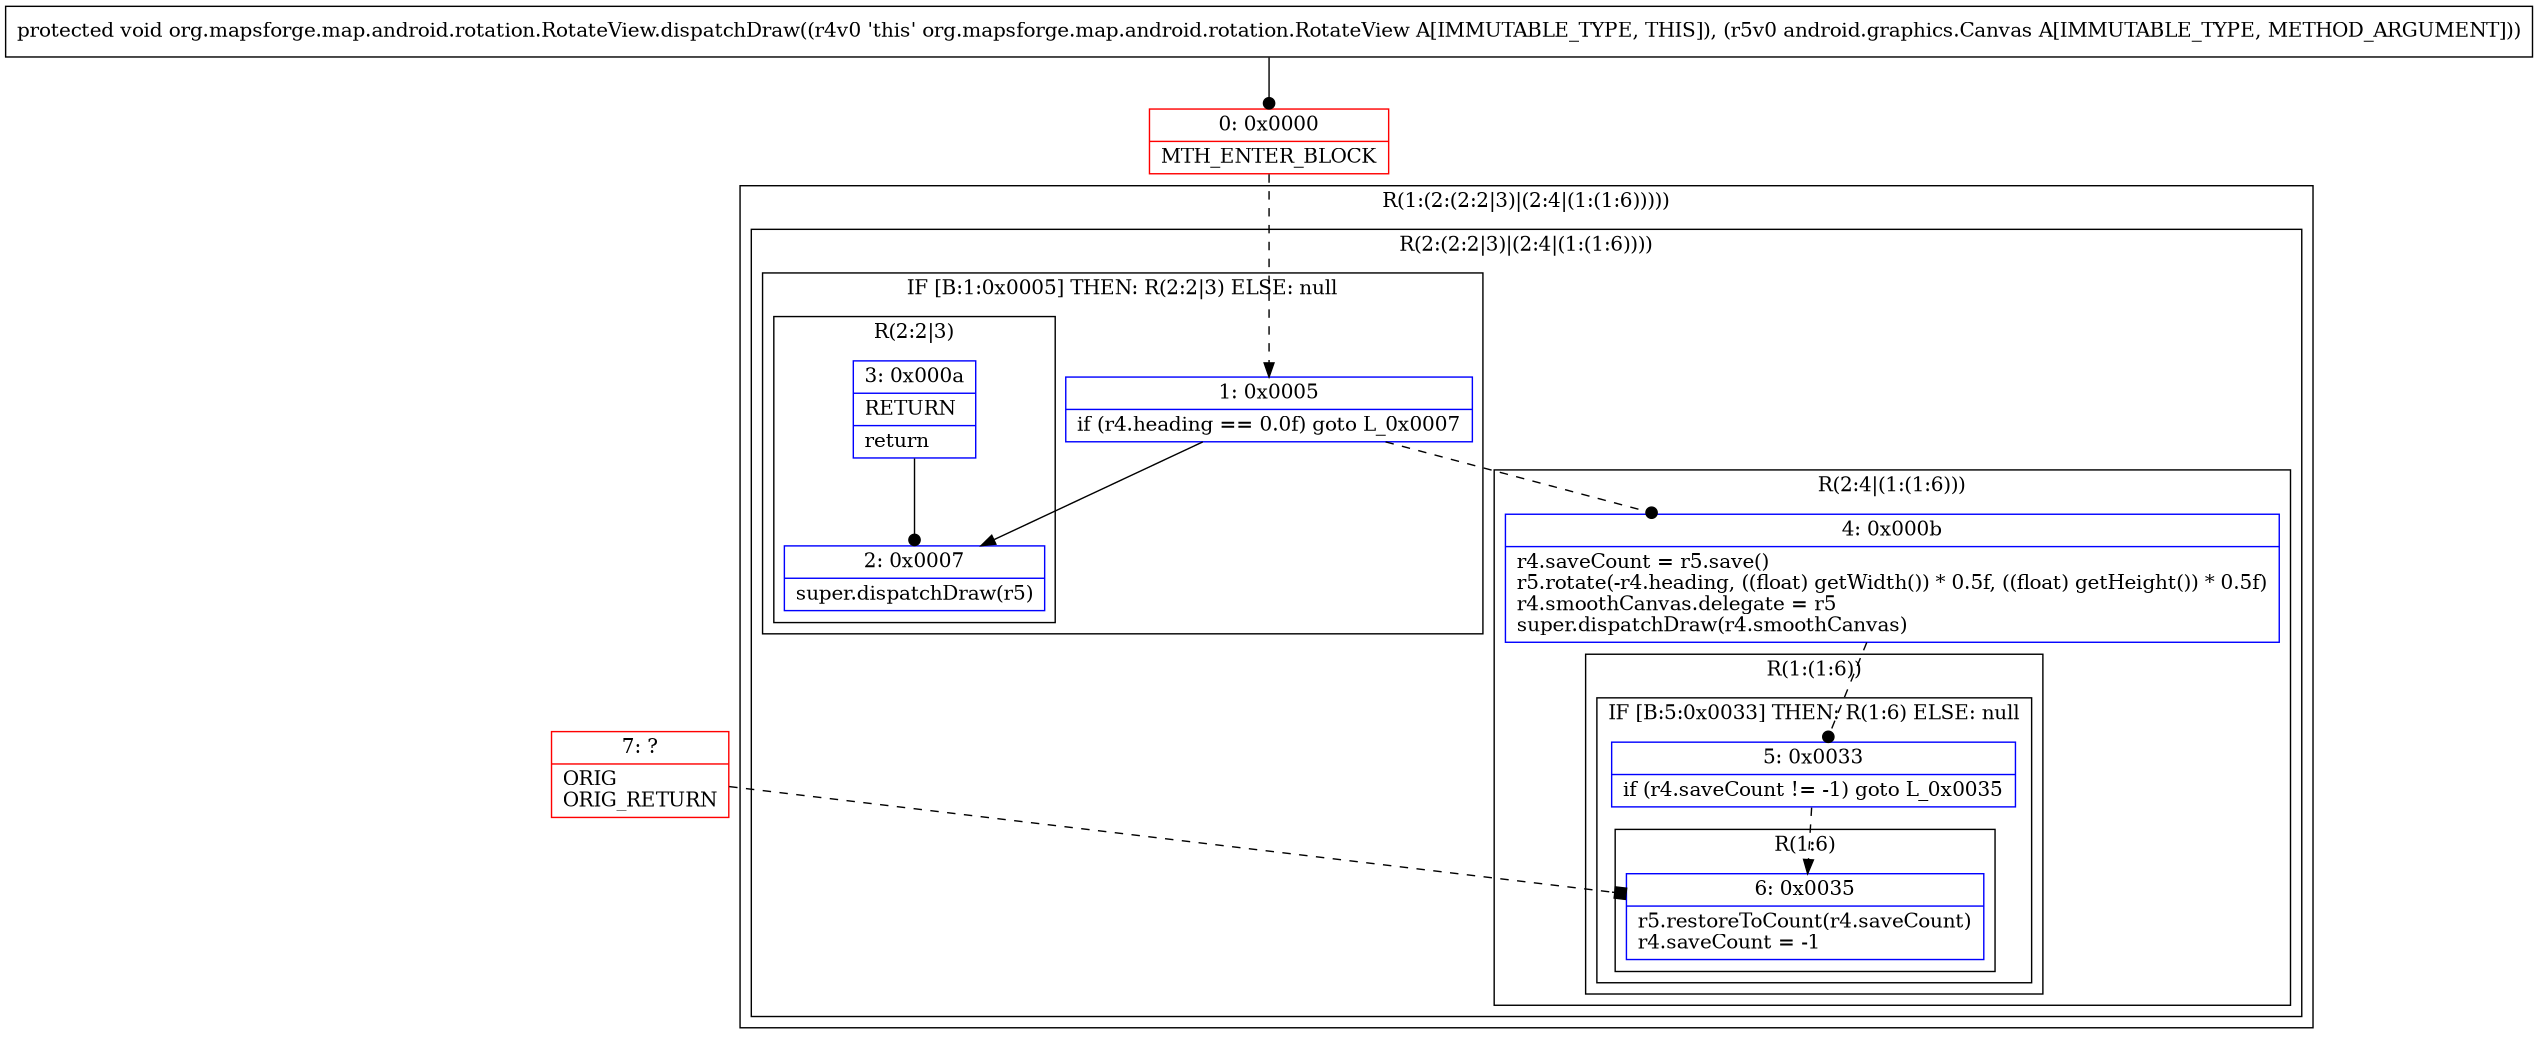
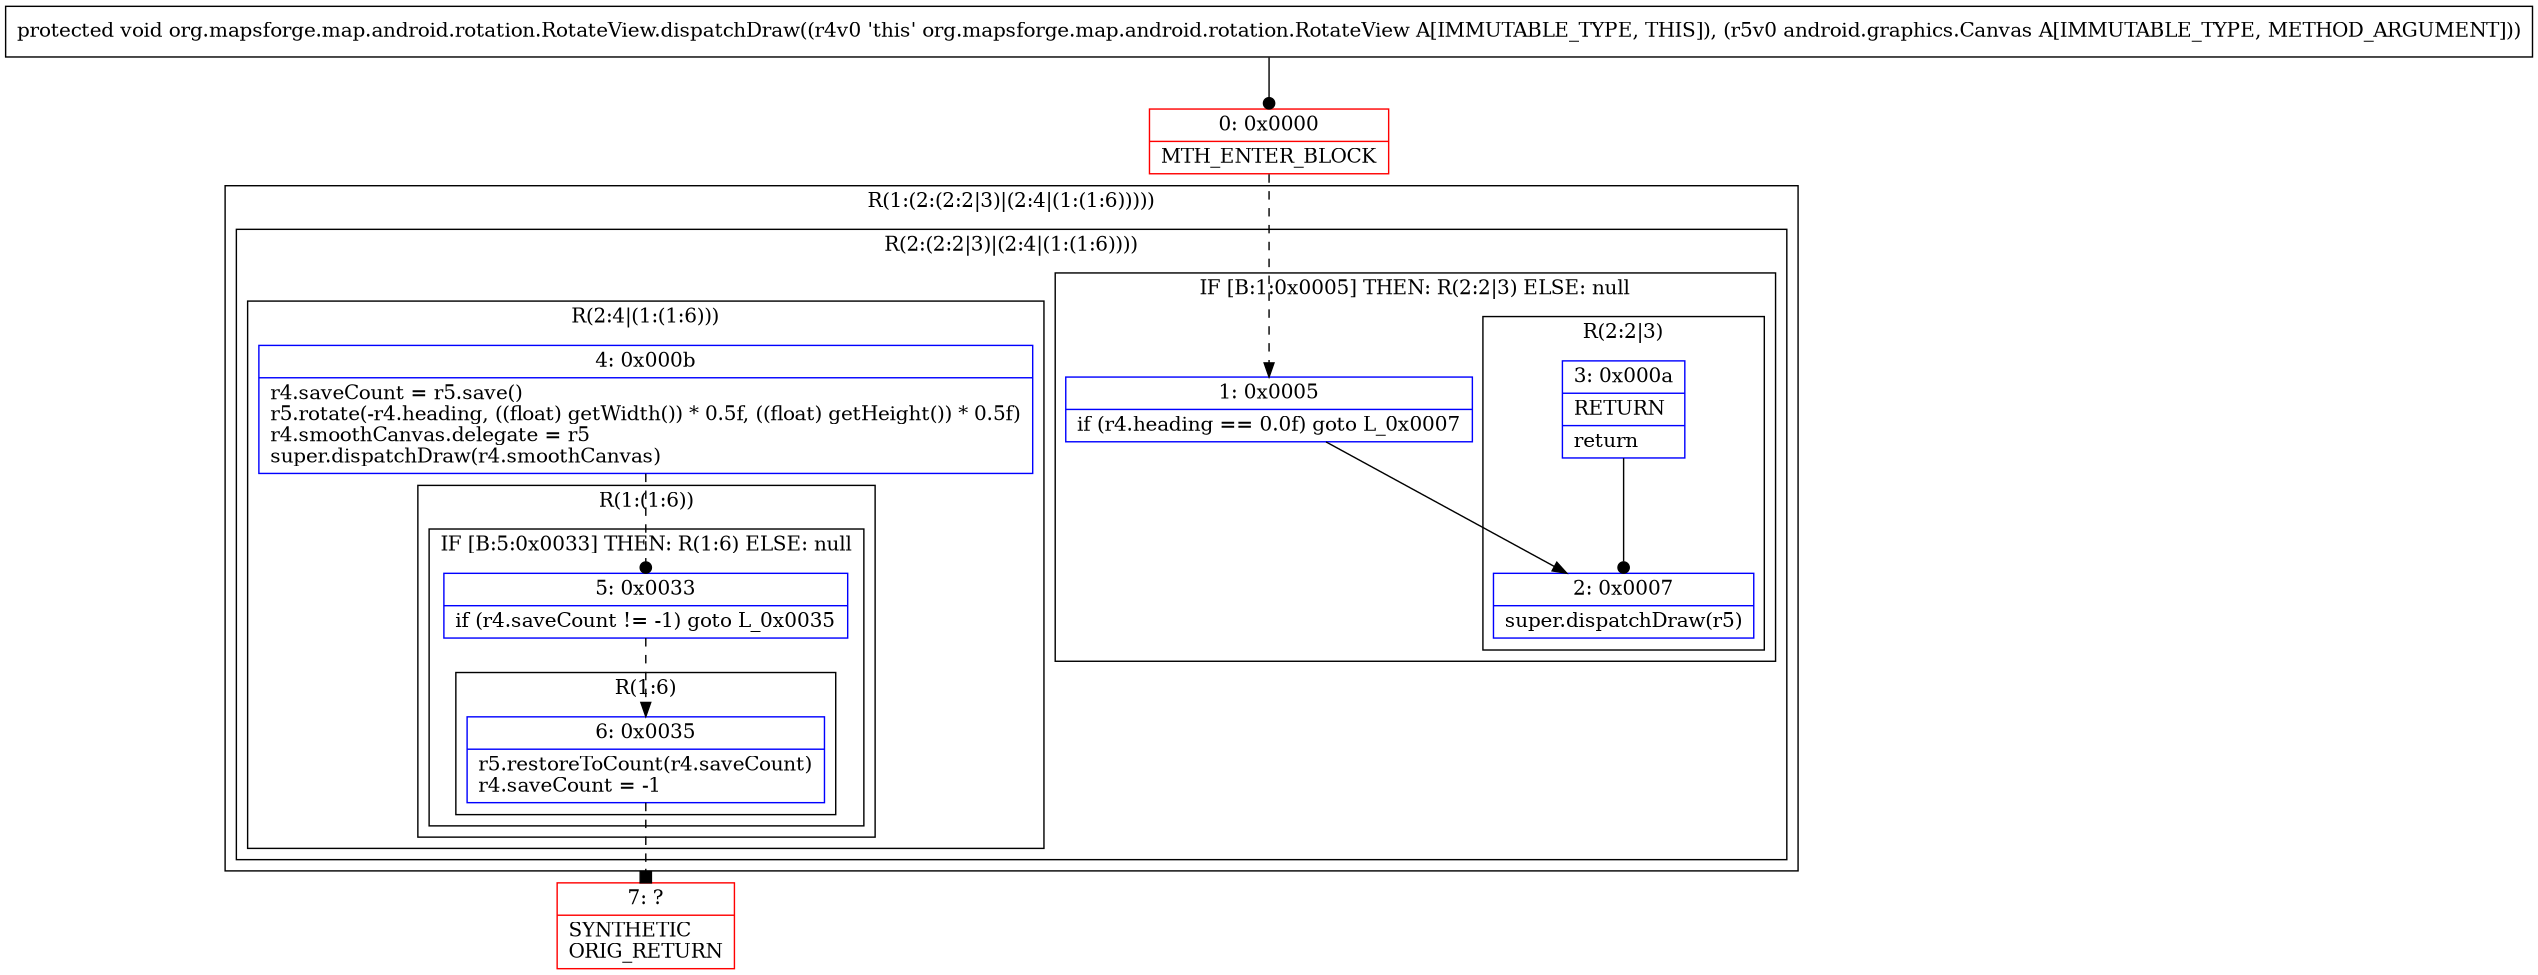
edge "1: 0x0005" -> "4: 0x000b": removed
node "7: ?": text "ORIG" -> "SYNTHETIC"
edge "7: ?" -> "6: 0x0035": reversed
